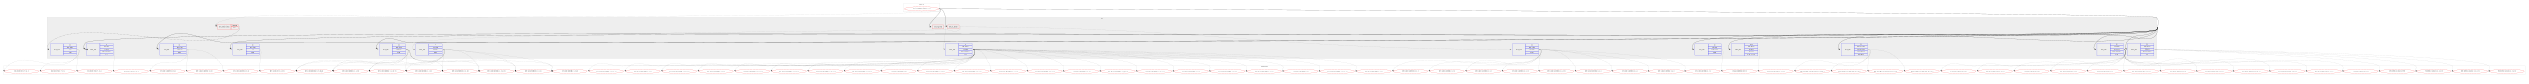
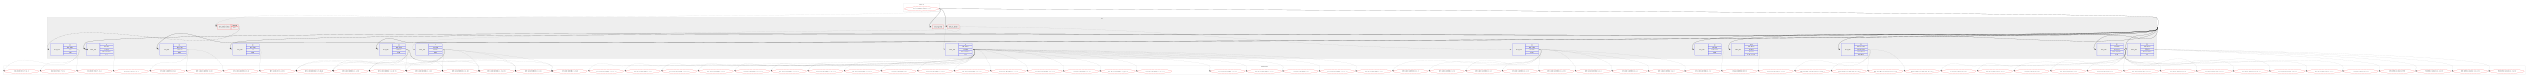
node "sys-devel/automake-1.15.1": removed
